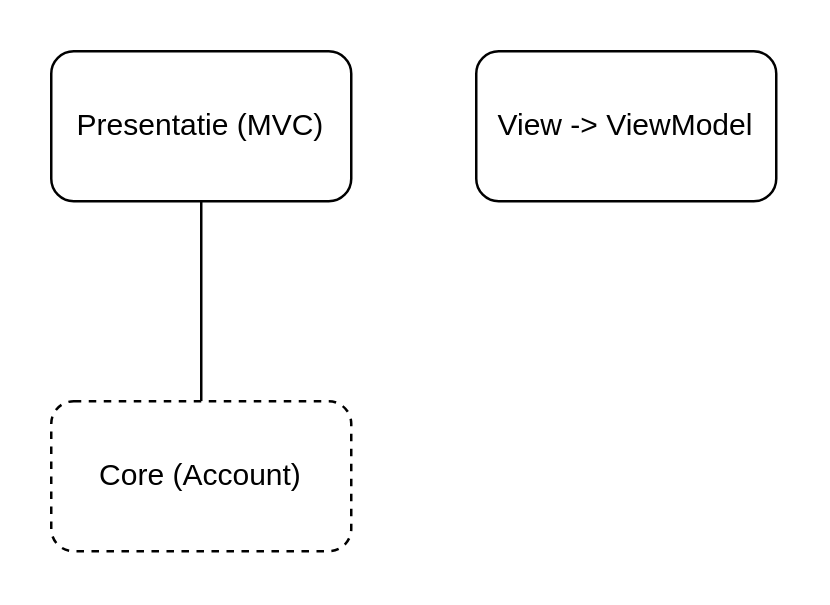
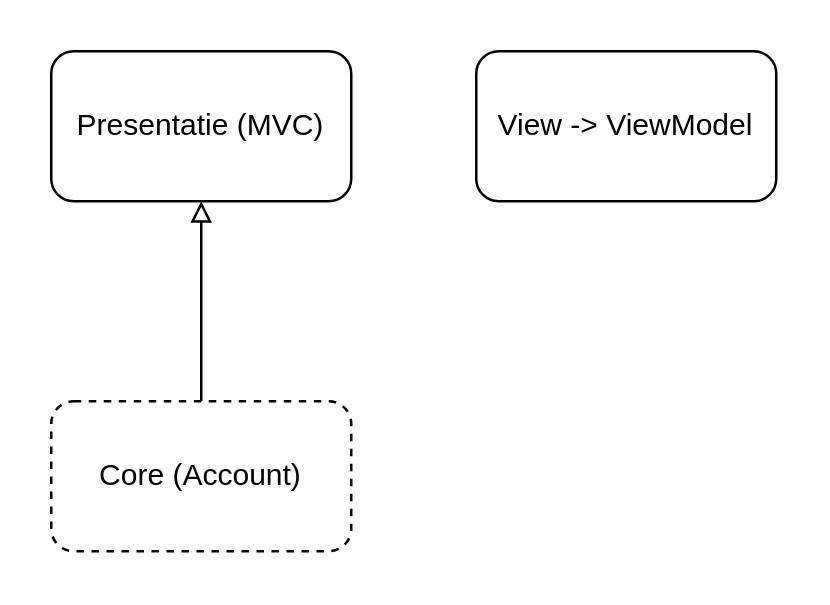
edge "Presentatie (MVC)" -- "Core (Account)": arrowhead none -> block
